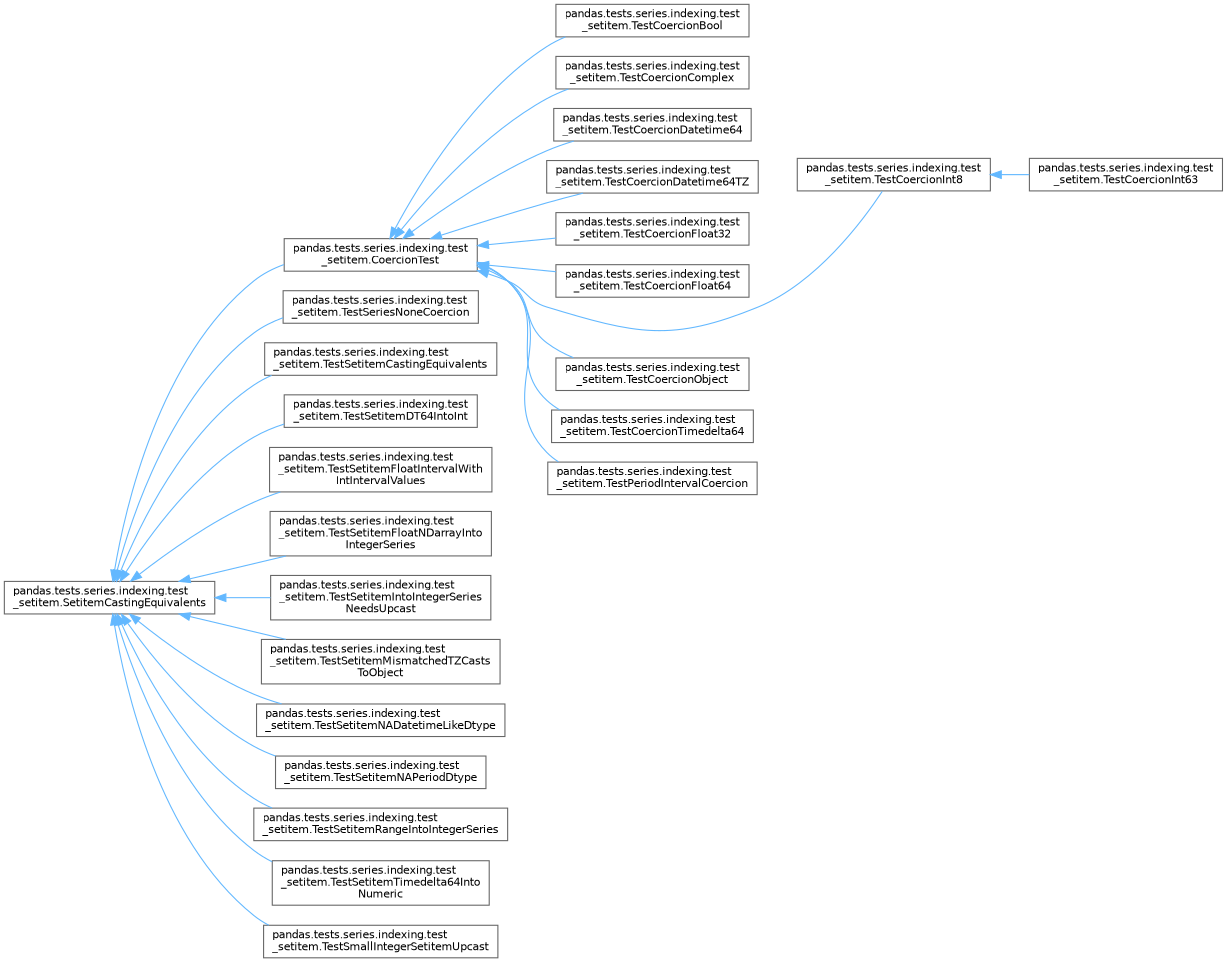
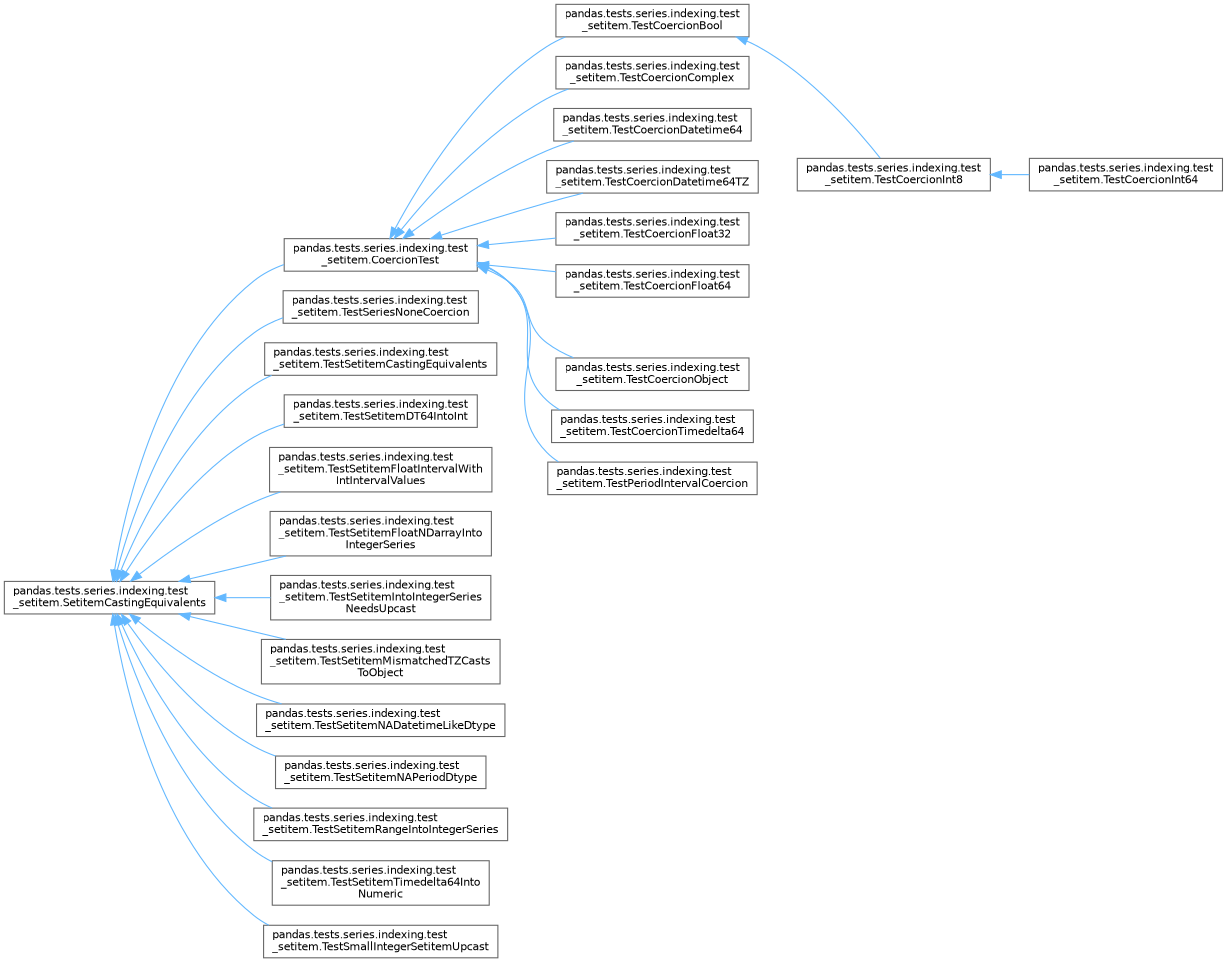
node "pandas.tests.series.indexing.test _setitem.TestCoercionInt63": label "pandas.tests.series.indexing.test _setitem.TestCoercionInt63" -> "pandas.tests.series.indexing.test _setitem.TestCoercionInt64"
edge "pandas.tests.series.indexing.test _setitem.TestCoercionInt8" -> "pandas.tests.series.indexing.test _setitem.CoercionTest": now "pandas.tests.series.indexing.test _setitem.TestCoercionInt8" -> "pandas.tests.series.indexing.test _setitem.TestCoercionBool"
